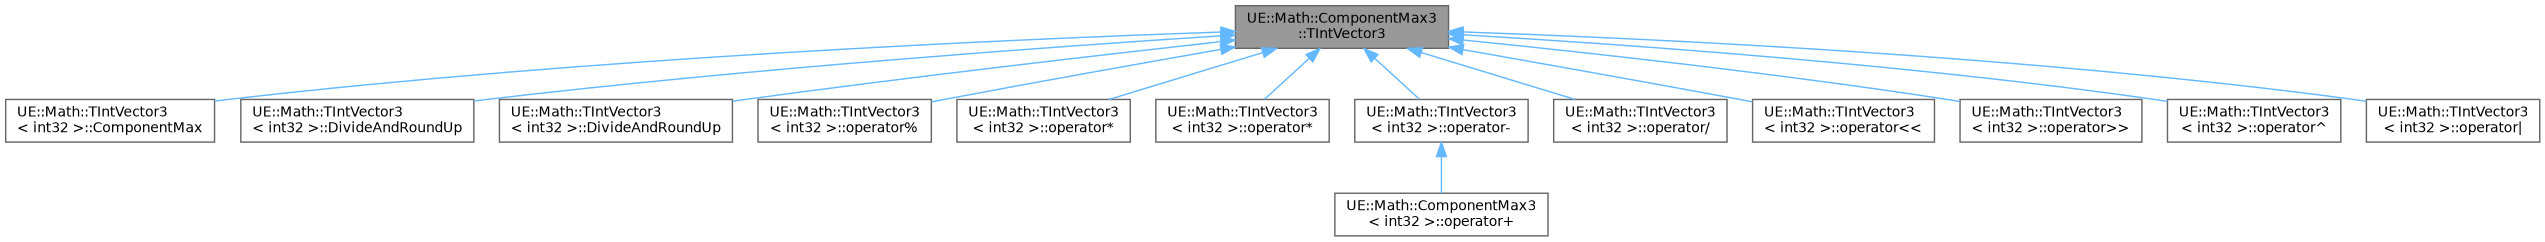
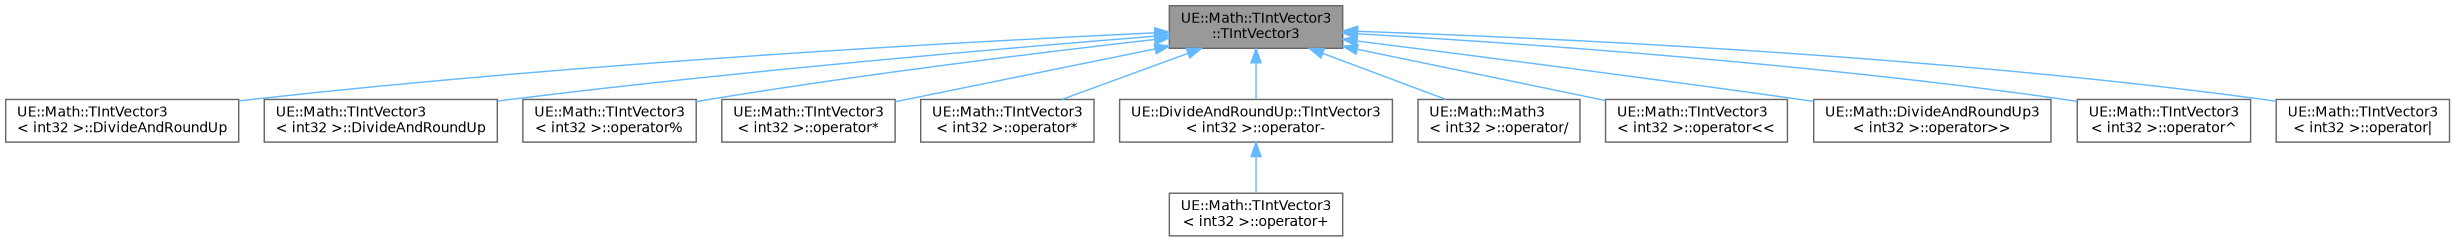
node "UE::Math::ComponentMax3 ::TIntVector3": label "UE::Math::ComponentMax3 ::TIntVector3" -> "UE::Math::TIntVector3 ::TIntVector3"
node "UE::Math::TIntVector3 < int32 >::ComponentMax": removed
node "UE::Math::TIntVector3 < int32 >::operator-": label "UE::Math::TIntVector3 < int32 >::operator-" -> "UE::DivideAndRoundUp::TIntVector3 < int32 >::operator-"
node "UE::Math::TIntVector3 < int32 >::operator/": label "UE::Math::TIntVector3 < int32 >::operator/" -> "UE::Math::Math3 < int32 >::operator/"
node "UE::Math::TIntVector3 < int32 >::operator>>": label "UE::Math::TIntVector3 < int32 >::operator>>" -> "UE::Math::DivideAndRoundUp3 < int32 >::operator>>"
node "UE::Math::ComponentMax3 < int32 >::operator+": label "UE::Math::ComponentMax3 < int32 >::operator+" -> "UE::Math::TIntVector3 < int32 >::operator+"
